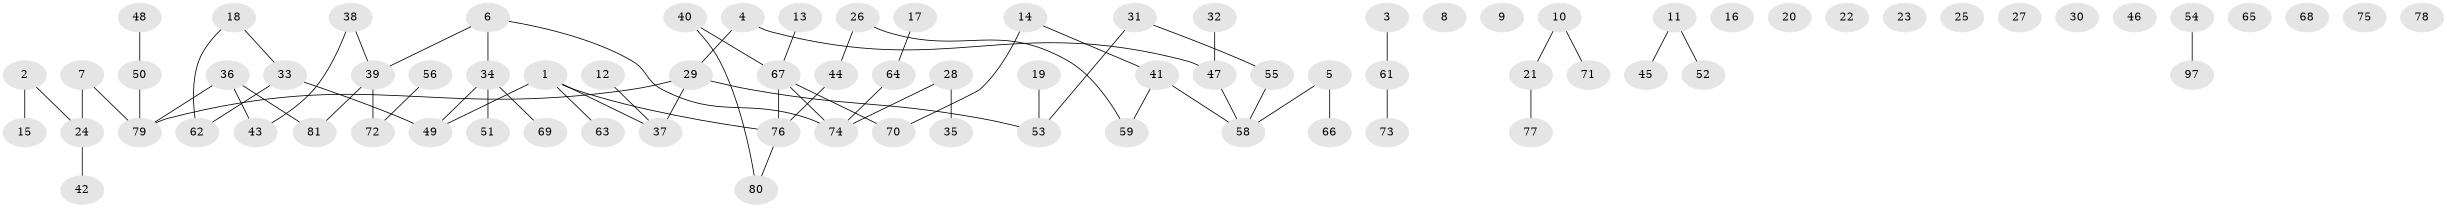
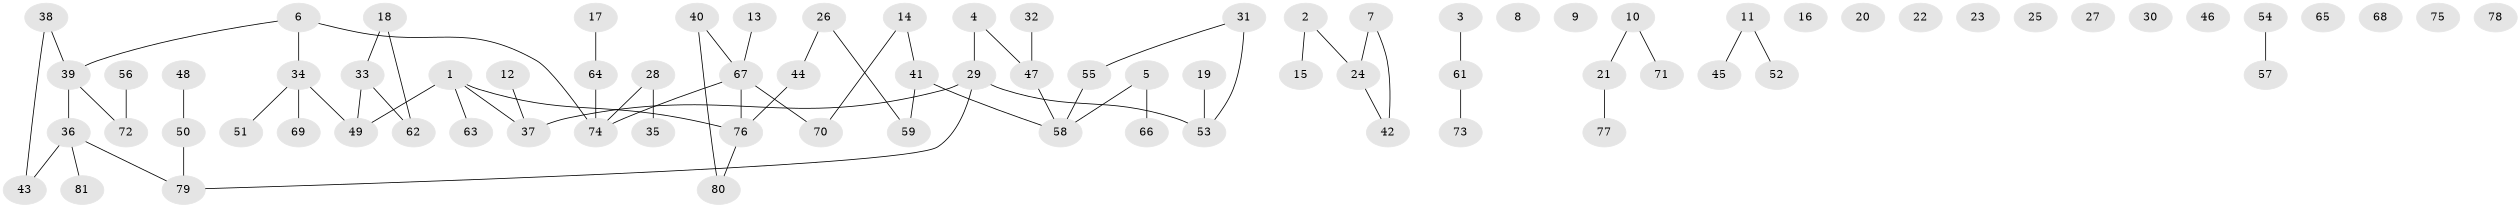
node "97": label "97" -> "57"
edge "7" -- "79": now "7" -- "42"
edge "39" -- "81": now "39" -- "36"
